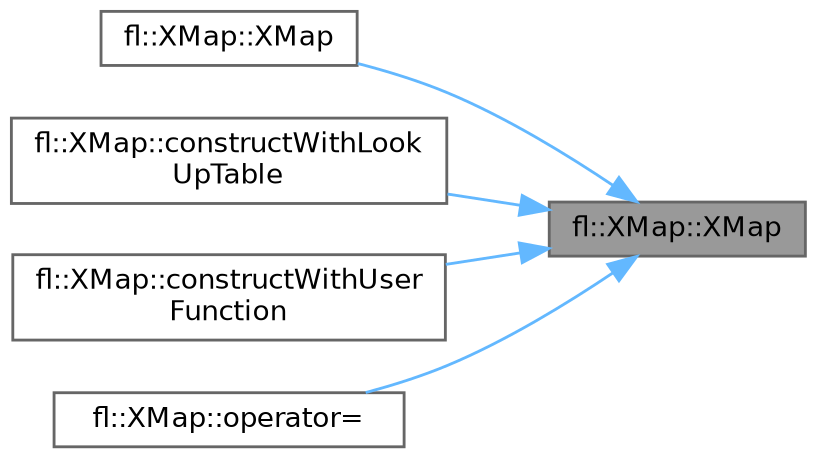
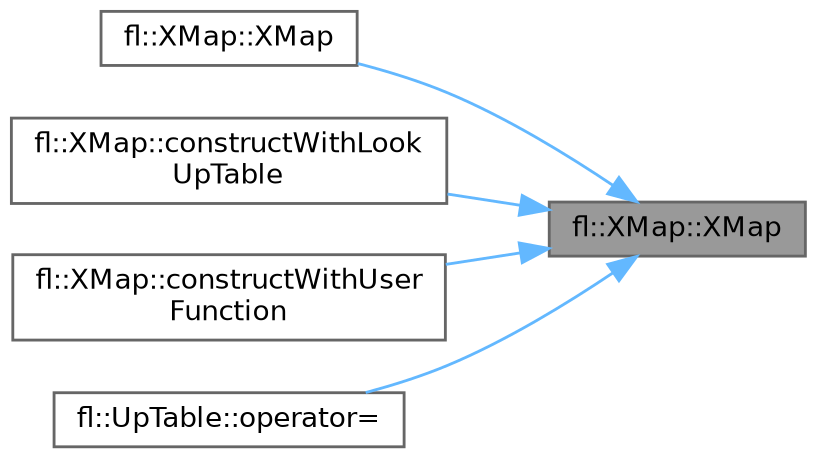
node "fl::XMap::operator=": label "fl::XMap::operator=" -> "fl::UpTable::operator="
